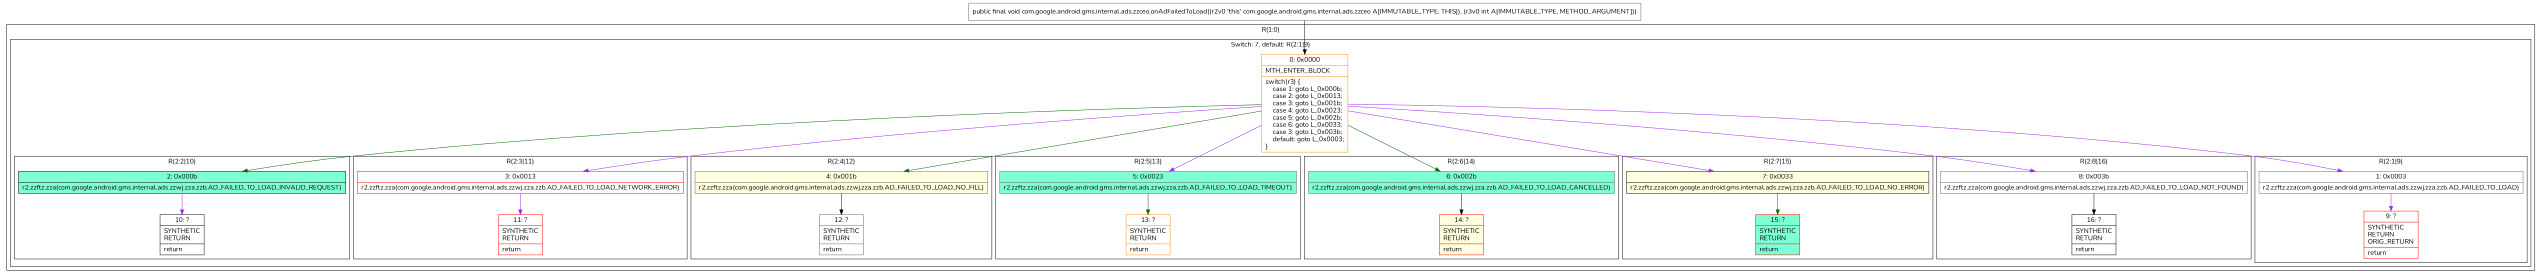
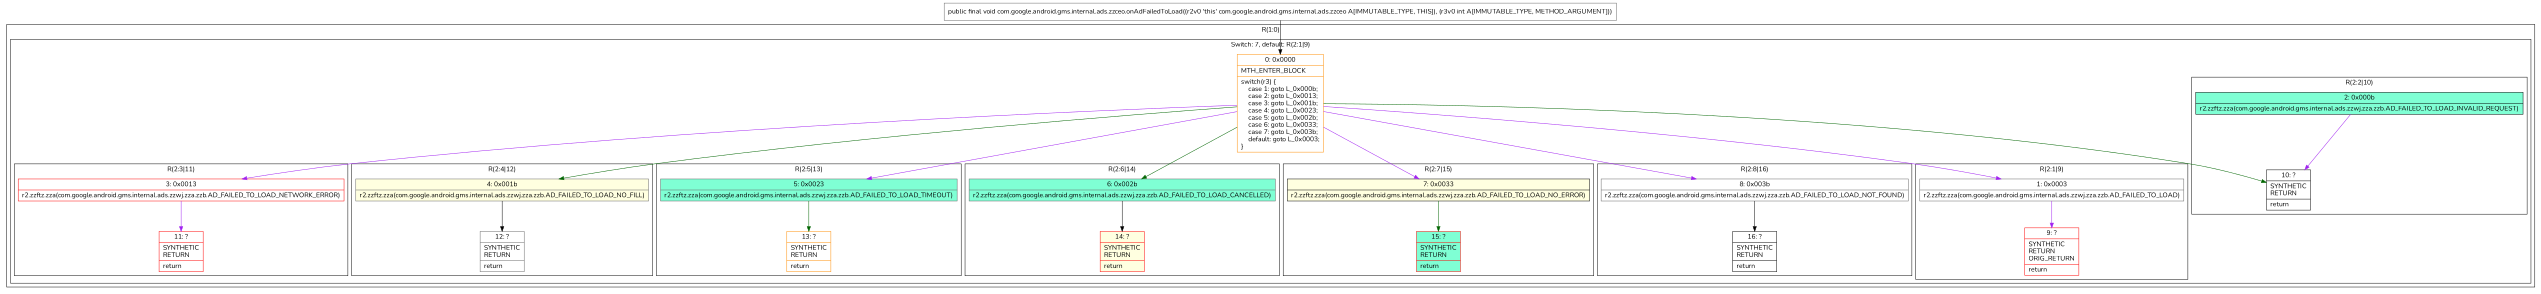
edge "0: 0x0000" -> "2: 0x000b": now "0: 0x0000" -> "10: ?"
node "0: 0x0000": text "case 3: goto L_0x003b;" -> "case 7: goto L_0x003b;"
